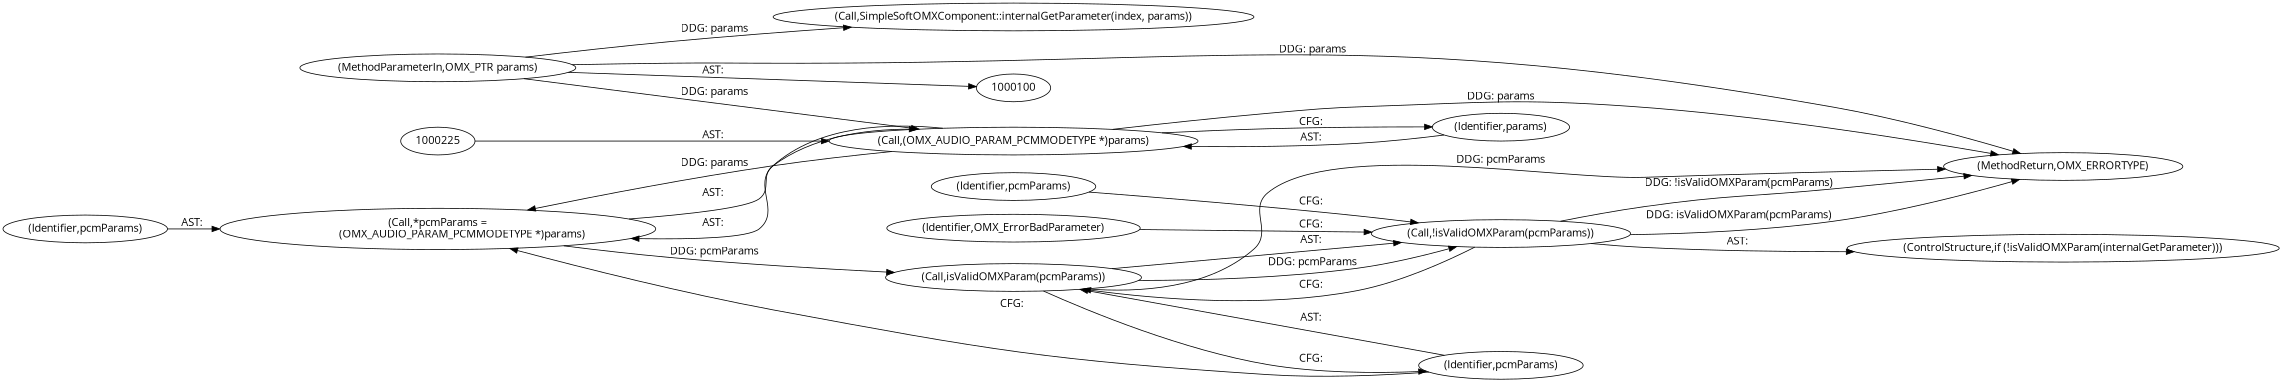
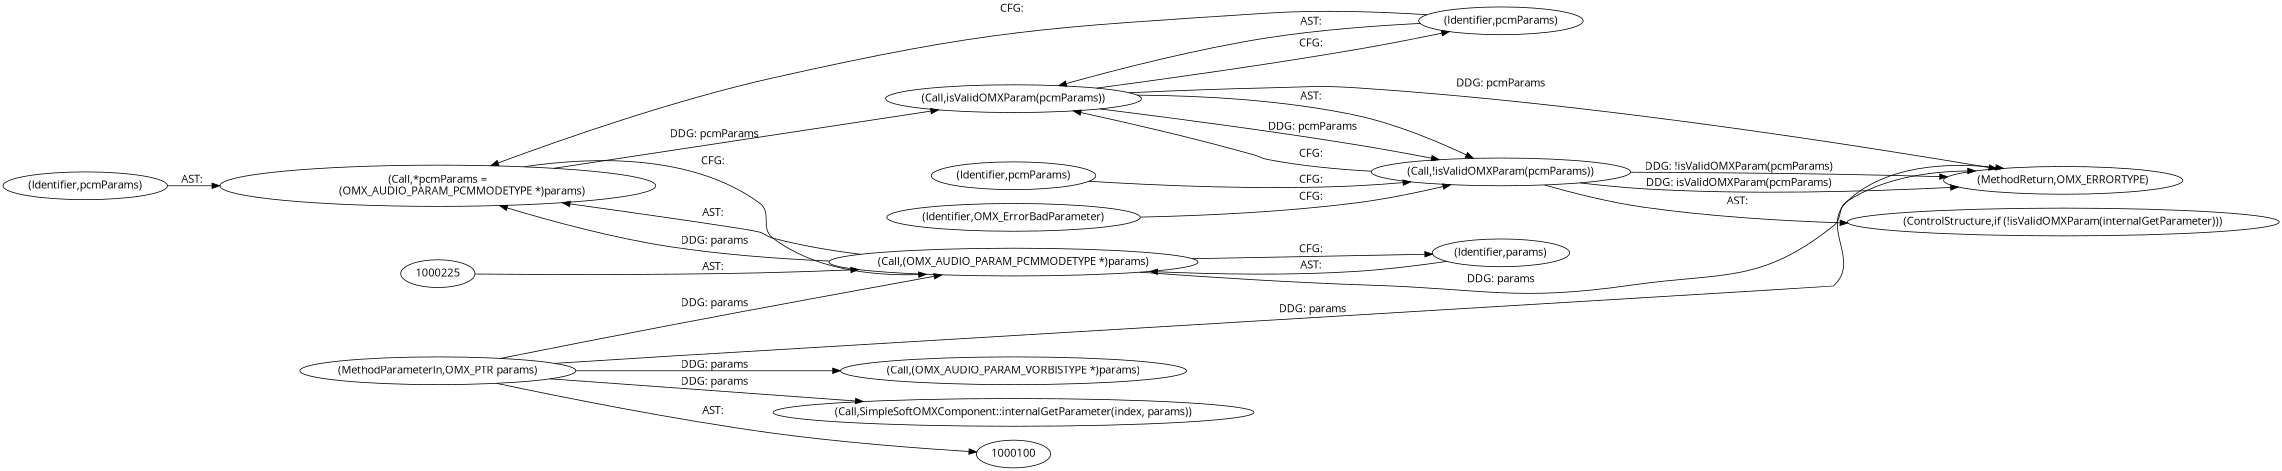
edge "(Call,*pcmParams = (OMX_AUDIO_PARAM_PCMMODETYPE *)params)" -> "(Call,(OMX_AUDIO_PARAM_PCMMODETYPE *)params)": label "AST: " -> "CFG: "
node "(Call,(OMX_AUDIO_PARAM_VORBISTYPE *)params)": added
